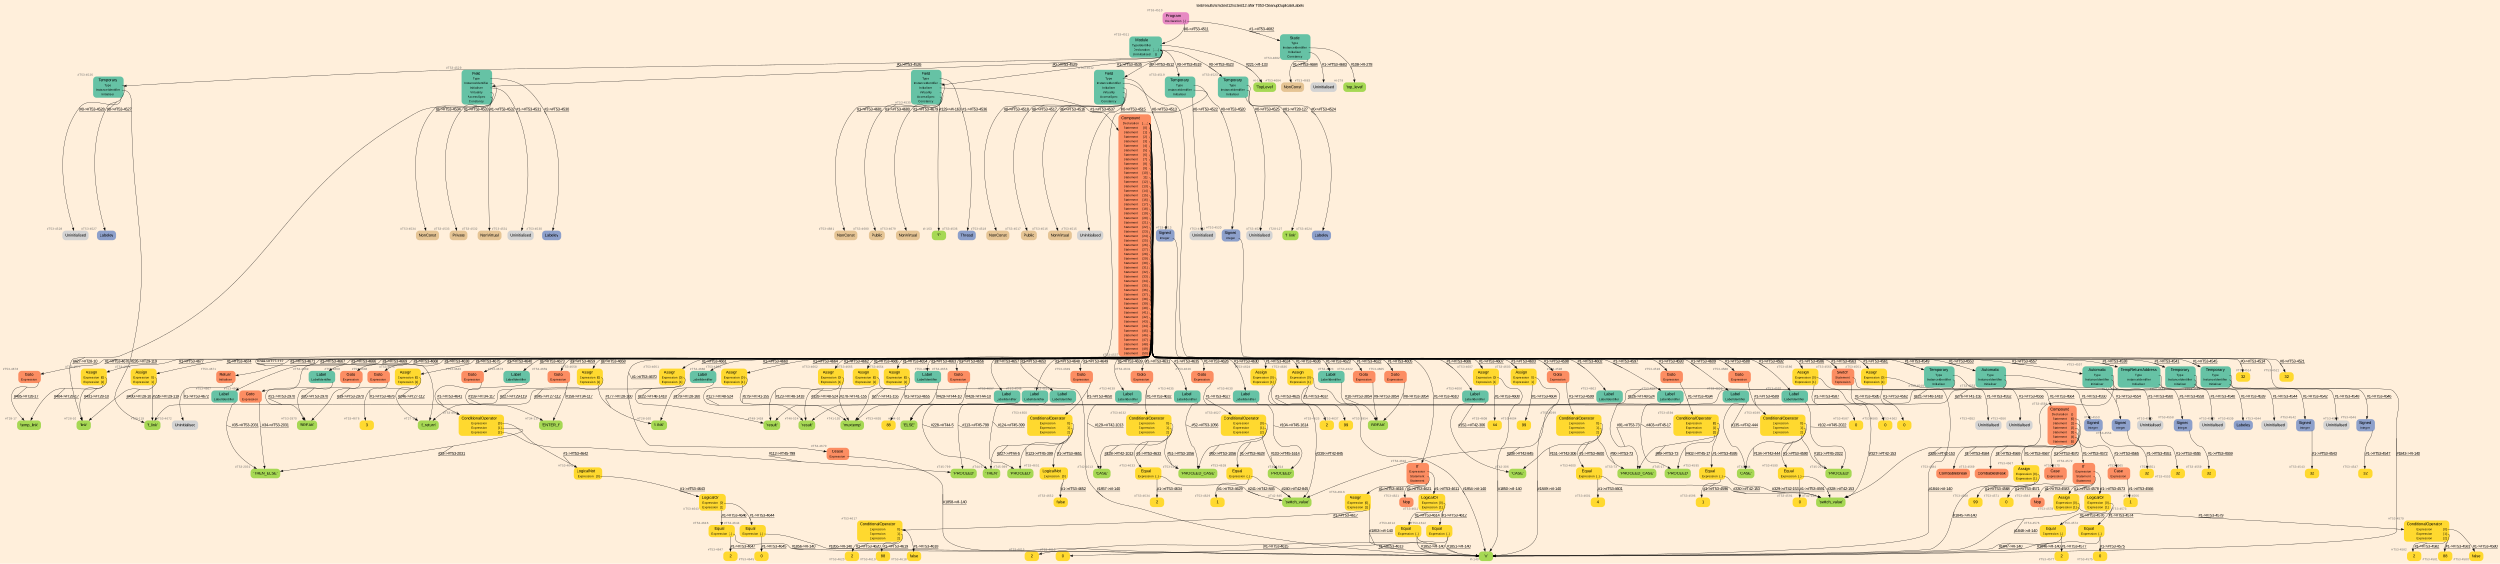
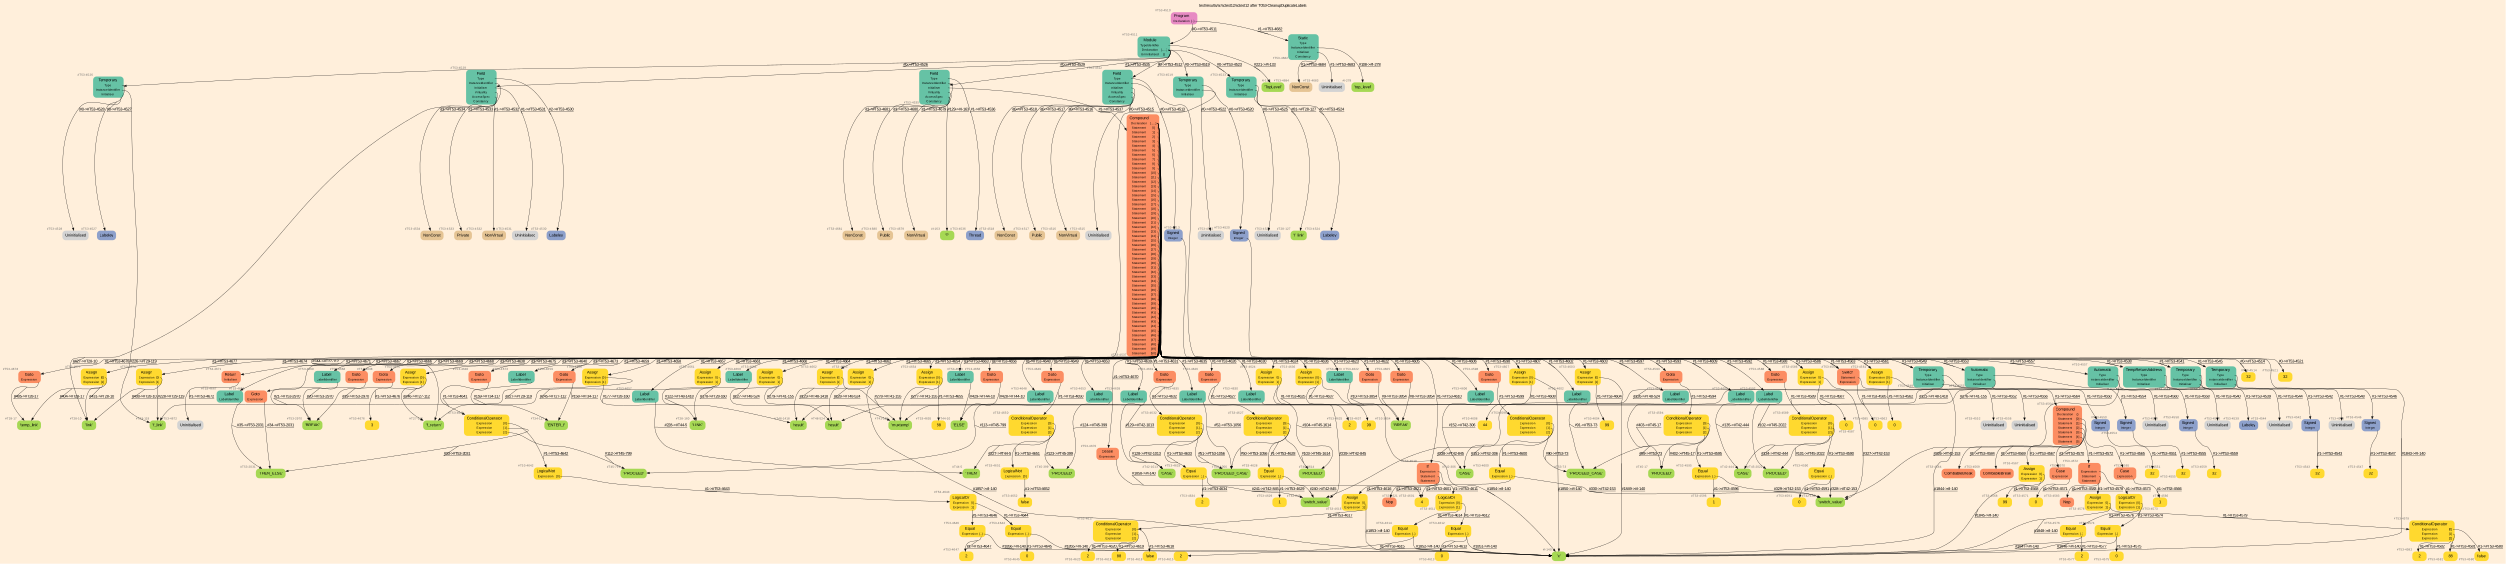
edge "Cease" -> "'x'": now "Cease" -> "4"
